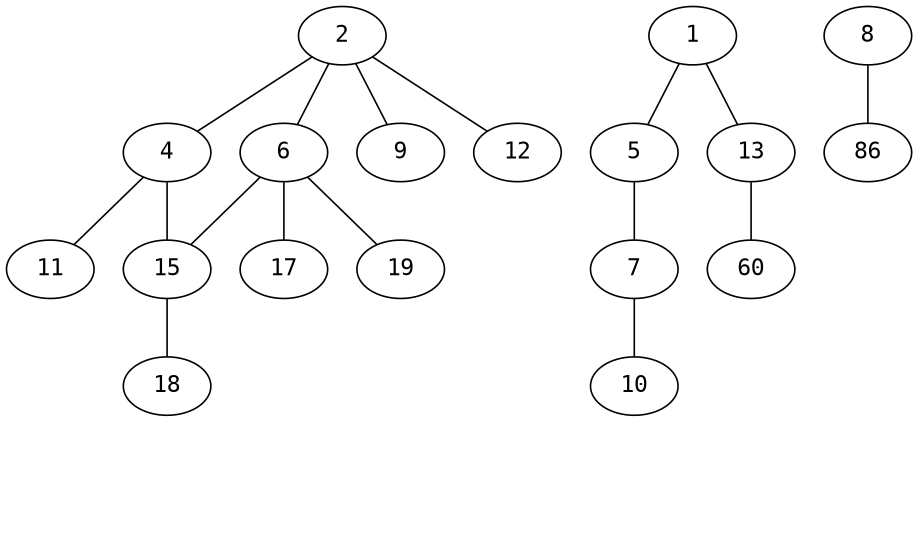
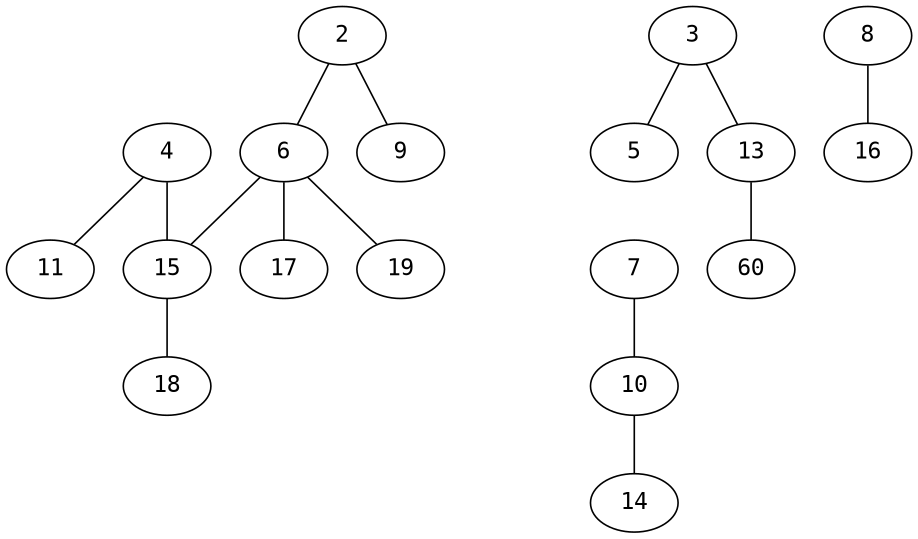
node "1": label "1" -> "3"
edge "2" -- "4": removed
node "12": removed
node "86": label "86" -> "16"
edge "5" -- "7": removed
node "14": added
